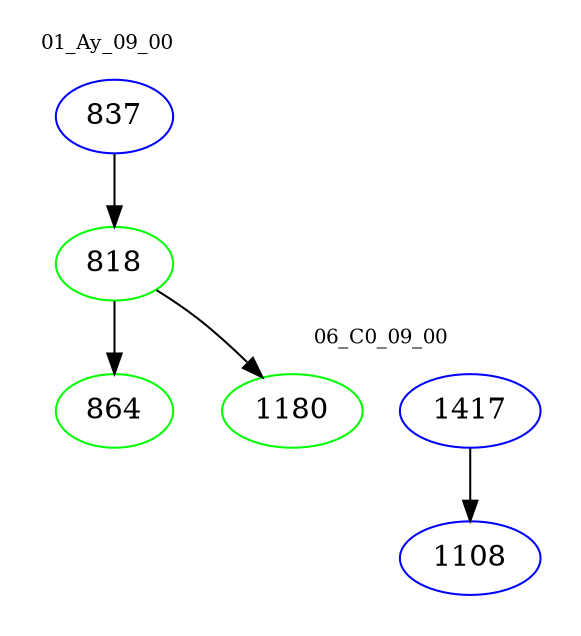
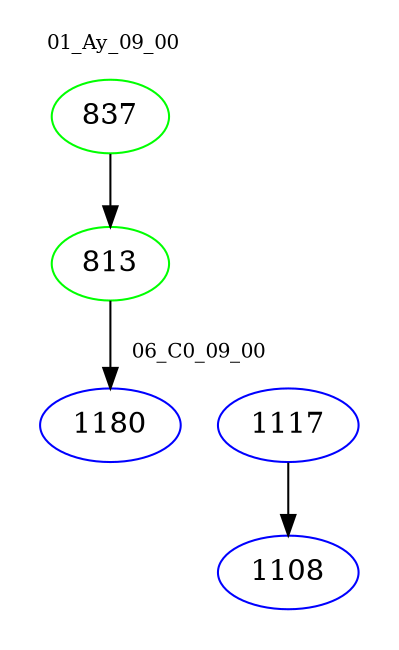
node "837": color blue -> green
node "818": label "818" -> "813"
node "864": removed
node "1180": color green -> blue
node "1417": label "1417" -> "1117"
